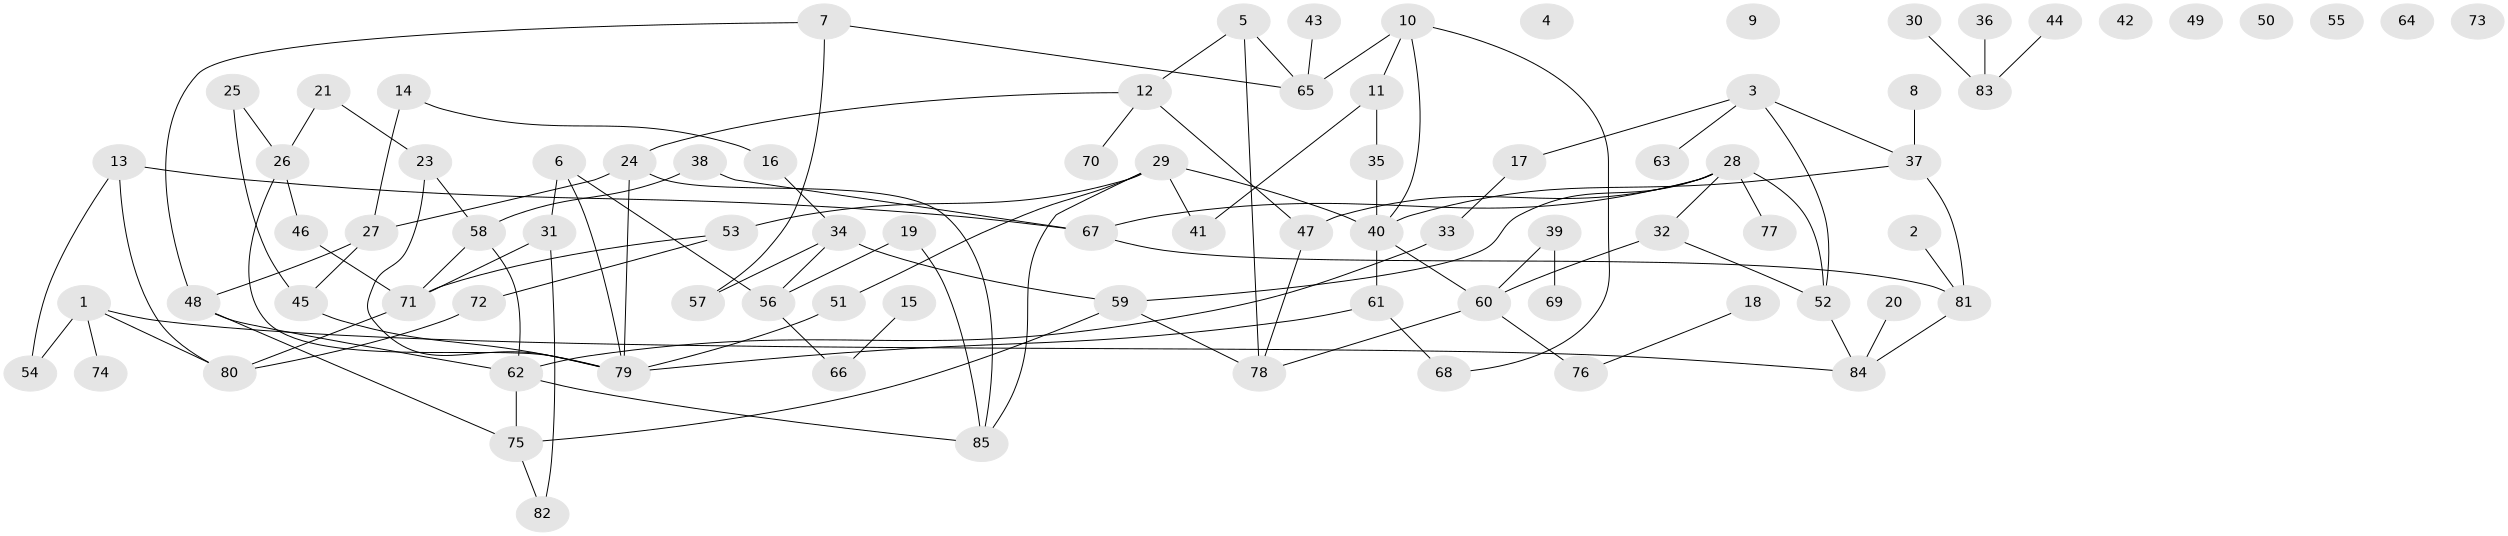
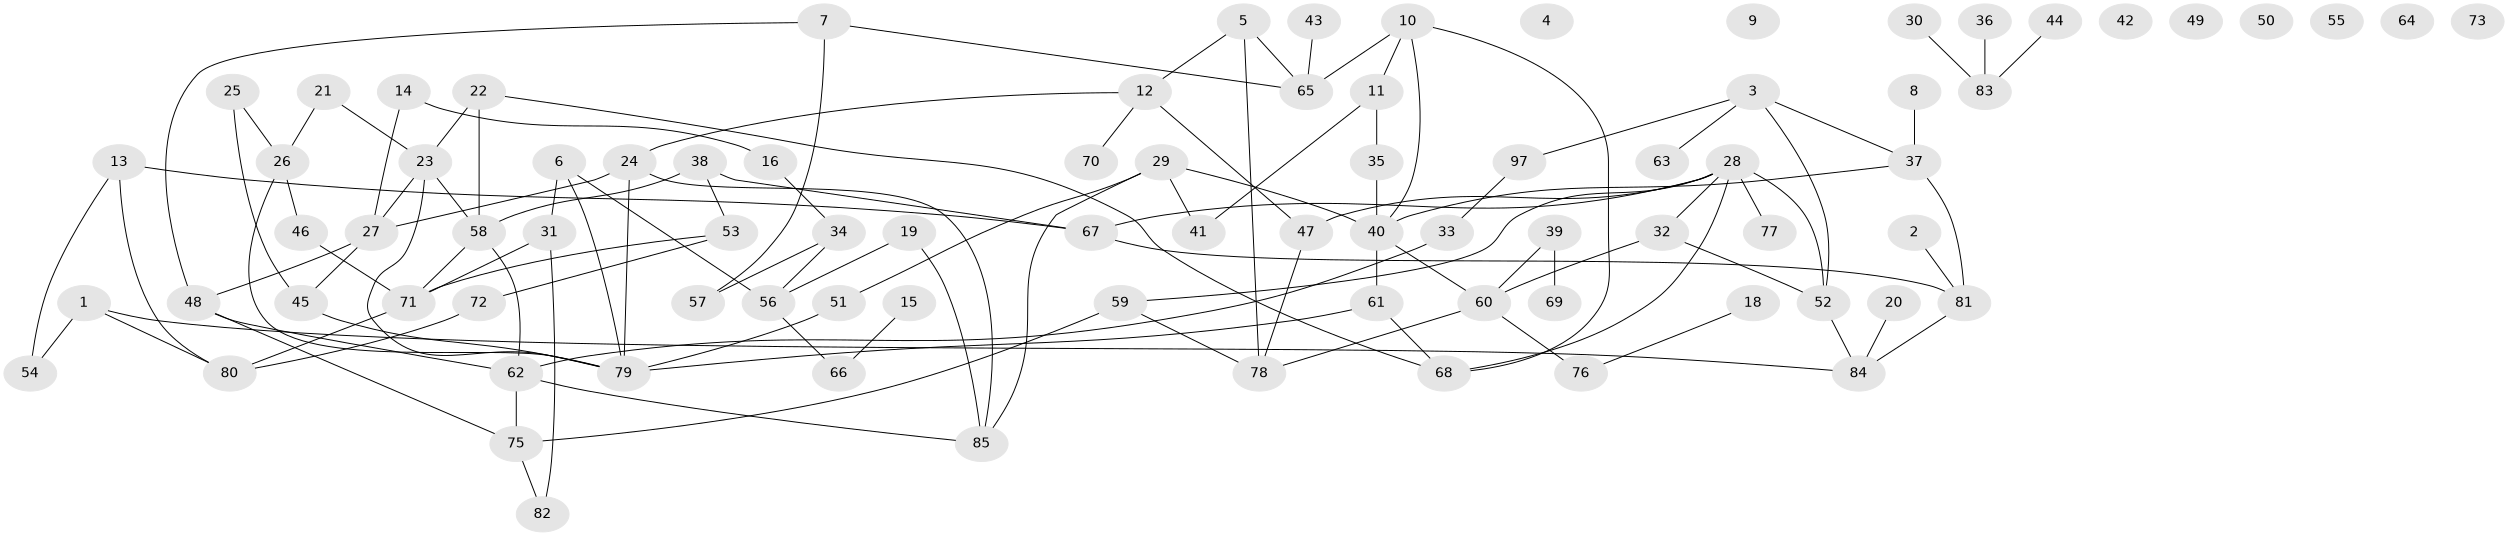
node "22": added
node "17": label "17" -> "97"
edge "23" -- "27": added
edge "29" -- "53": now "38" -- "53"
edge "34" -- "59": removed
edge "28" -- "68": added
node "74": removed
